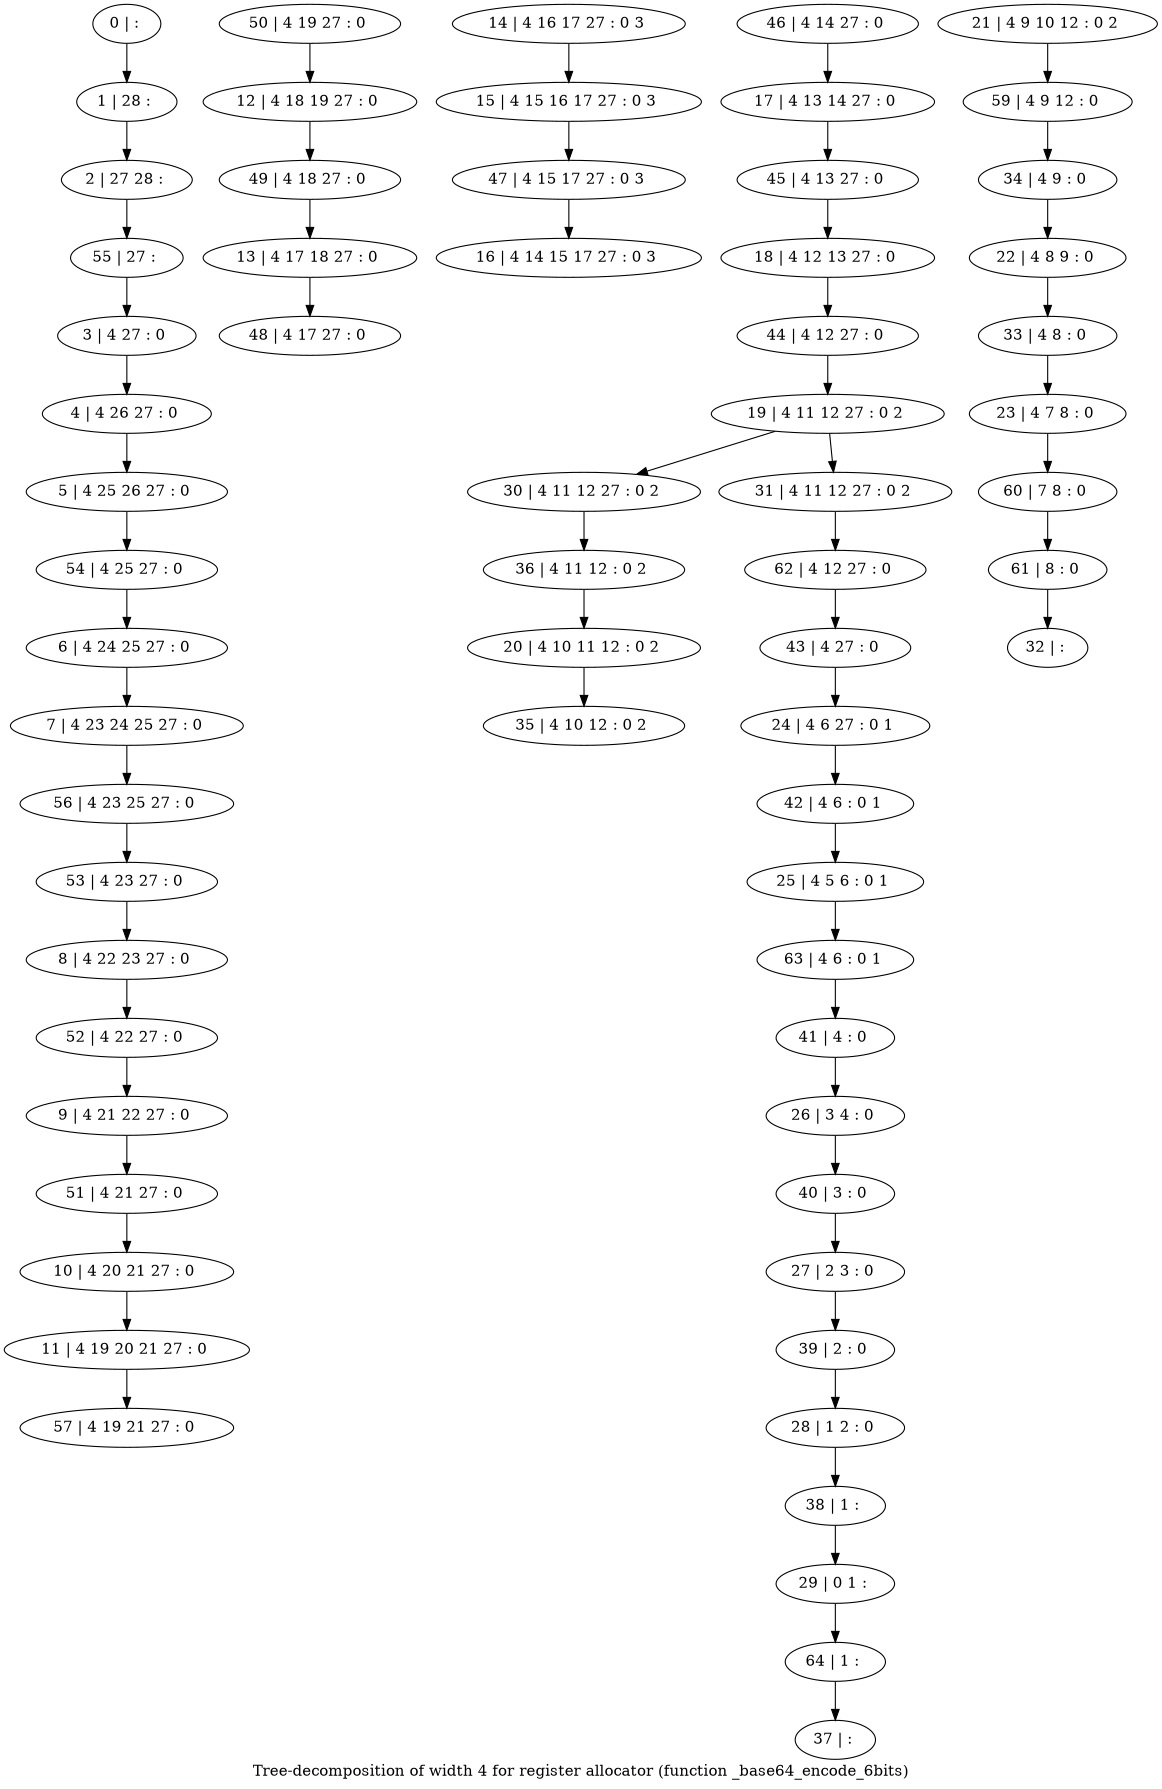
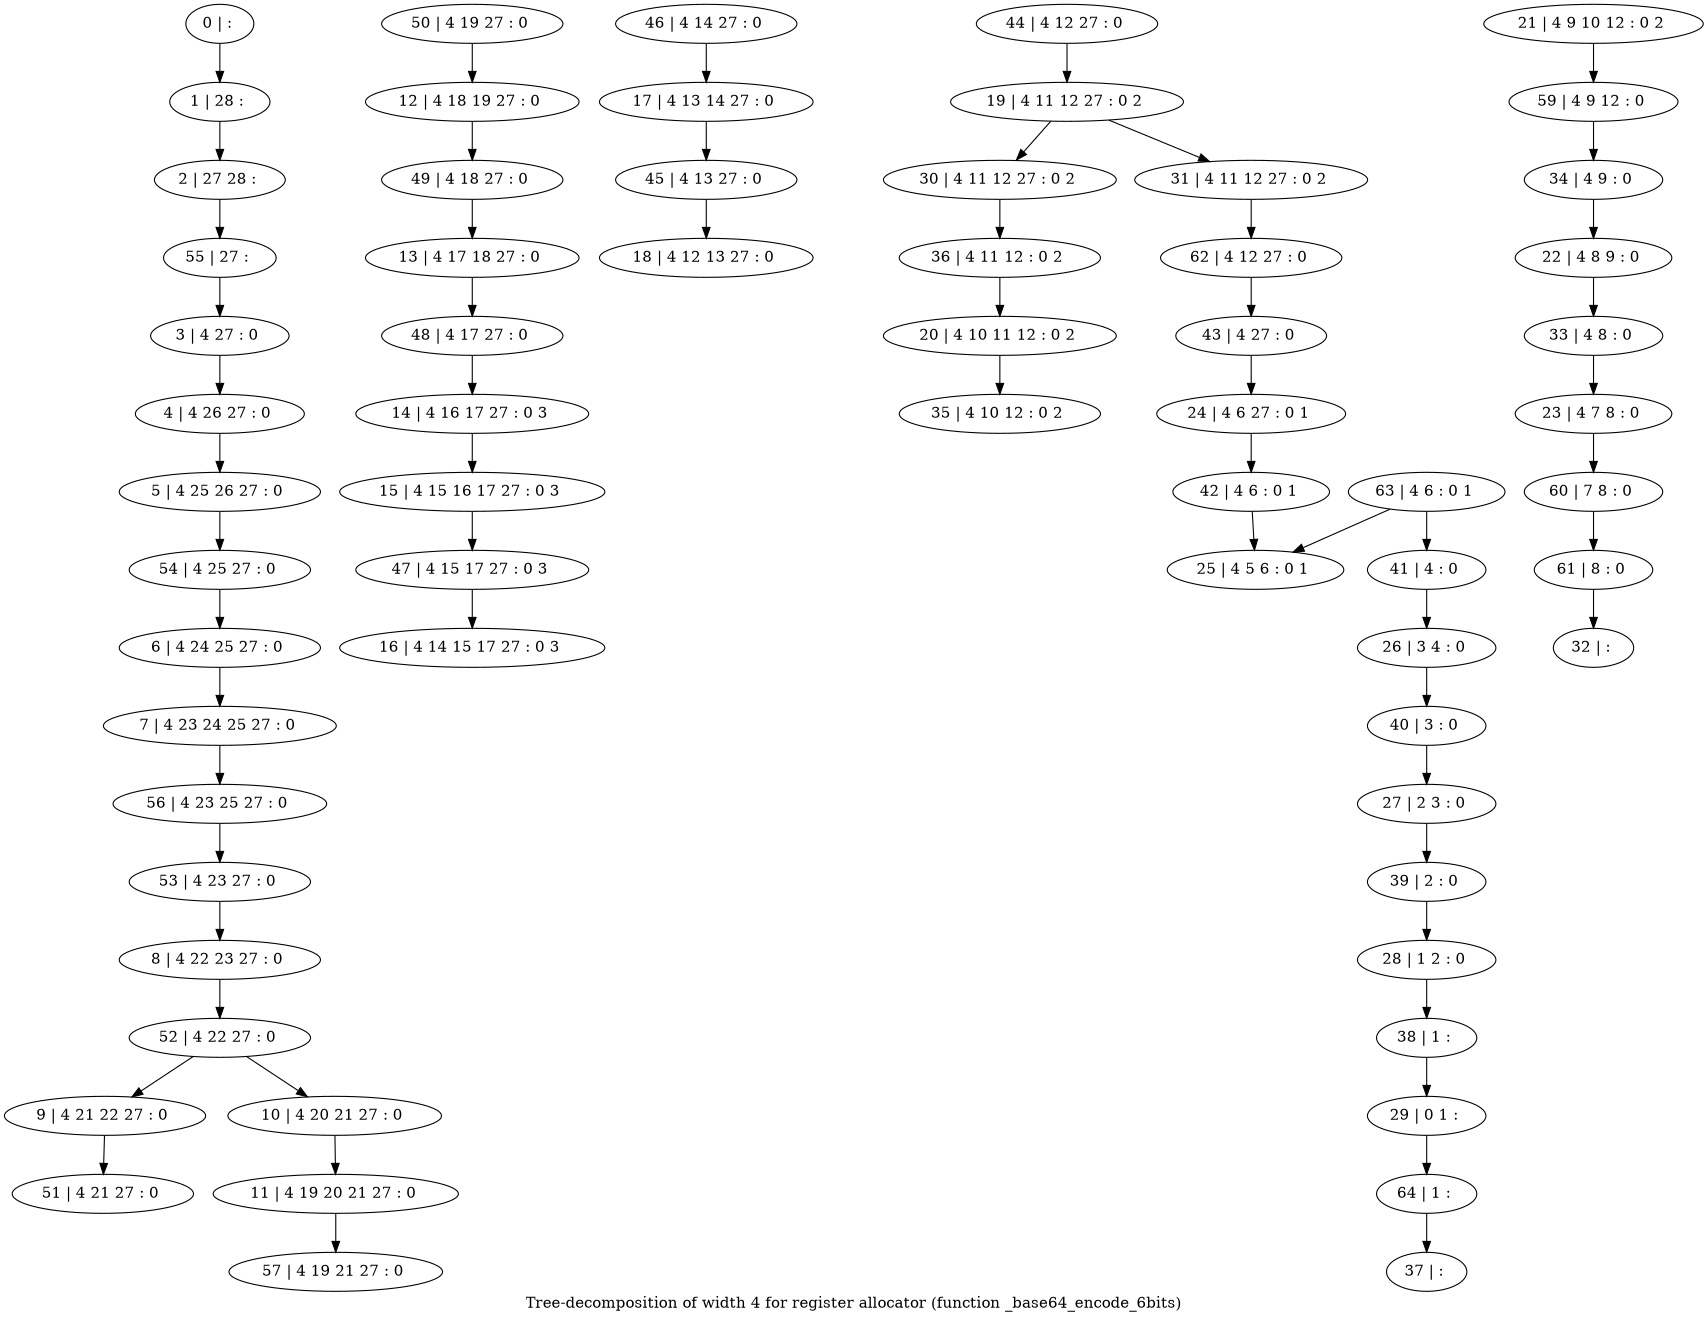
edge "18 | 4 12 13 27 : 0" -> "44 | 4 12 27 : 0": removed
edge "48 | 4 17 27 : 0" -> "14 | 4 16 17 27 : 0 3": added
edge "25 | 4 5 6 : 0 1" -> "63 | 4 6 : 0 1": reversed
edge "51 | 4 21 27 : 0" -> "10 | 4 20 21 27 : 0": now "52 | 4 22 27 : 0" -> "10 | 4 20 21 27 : 0"
